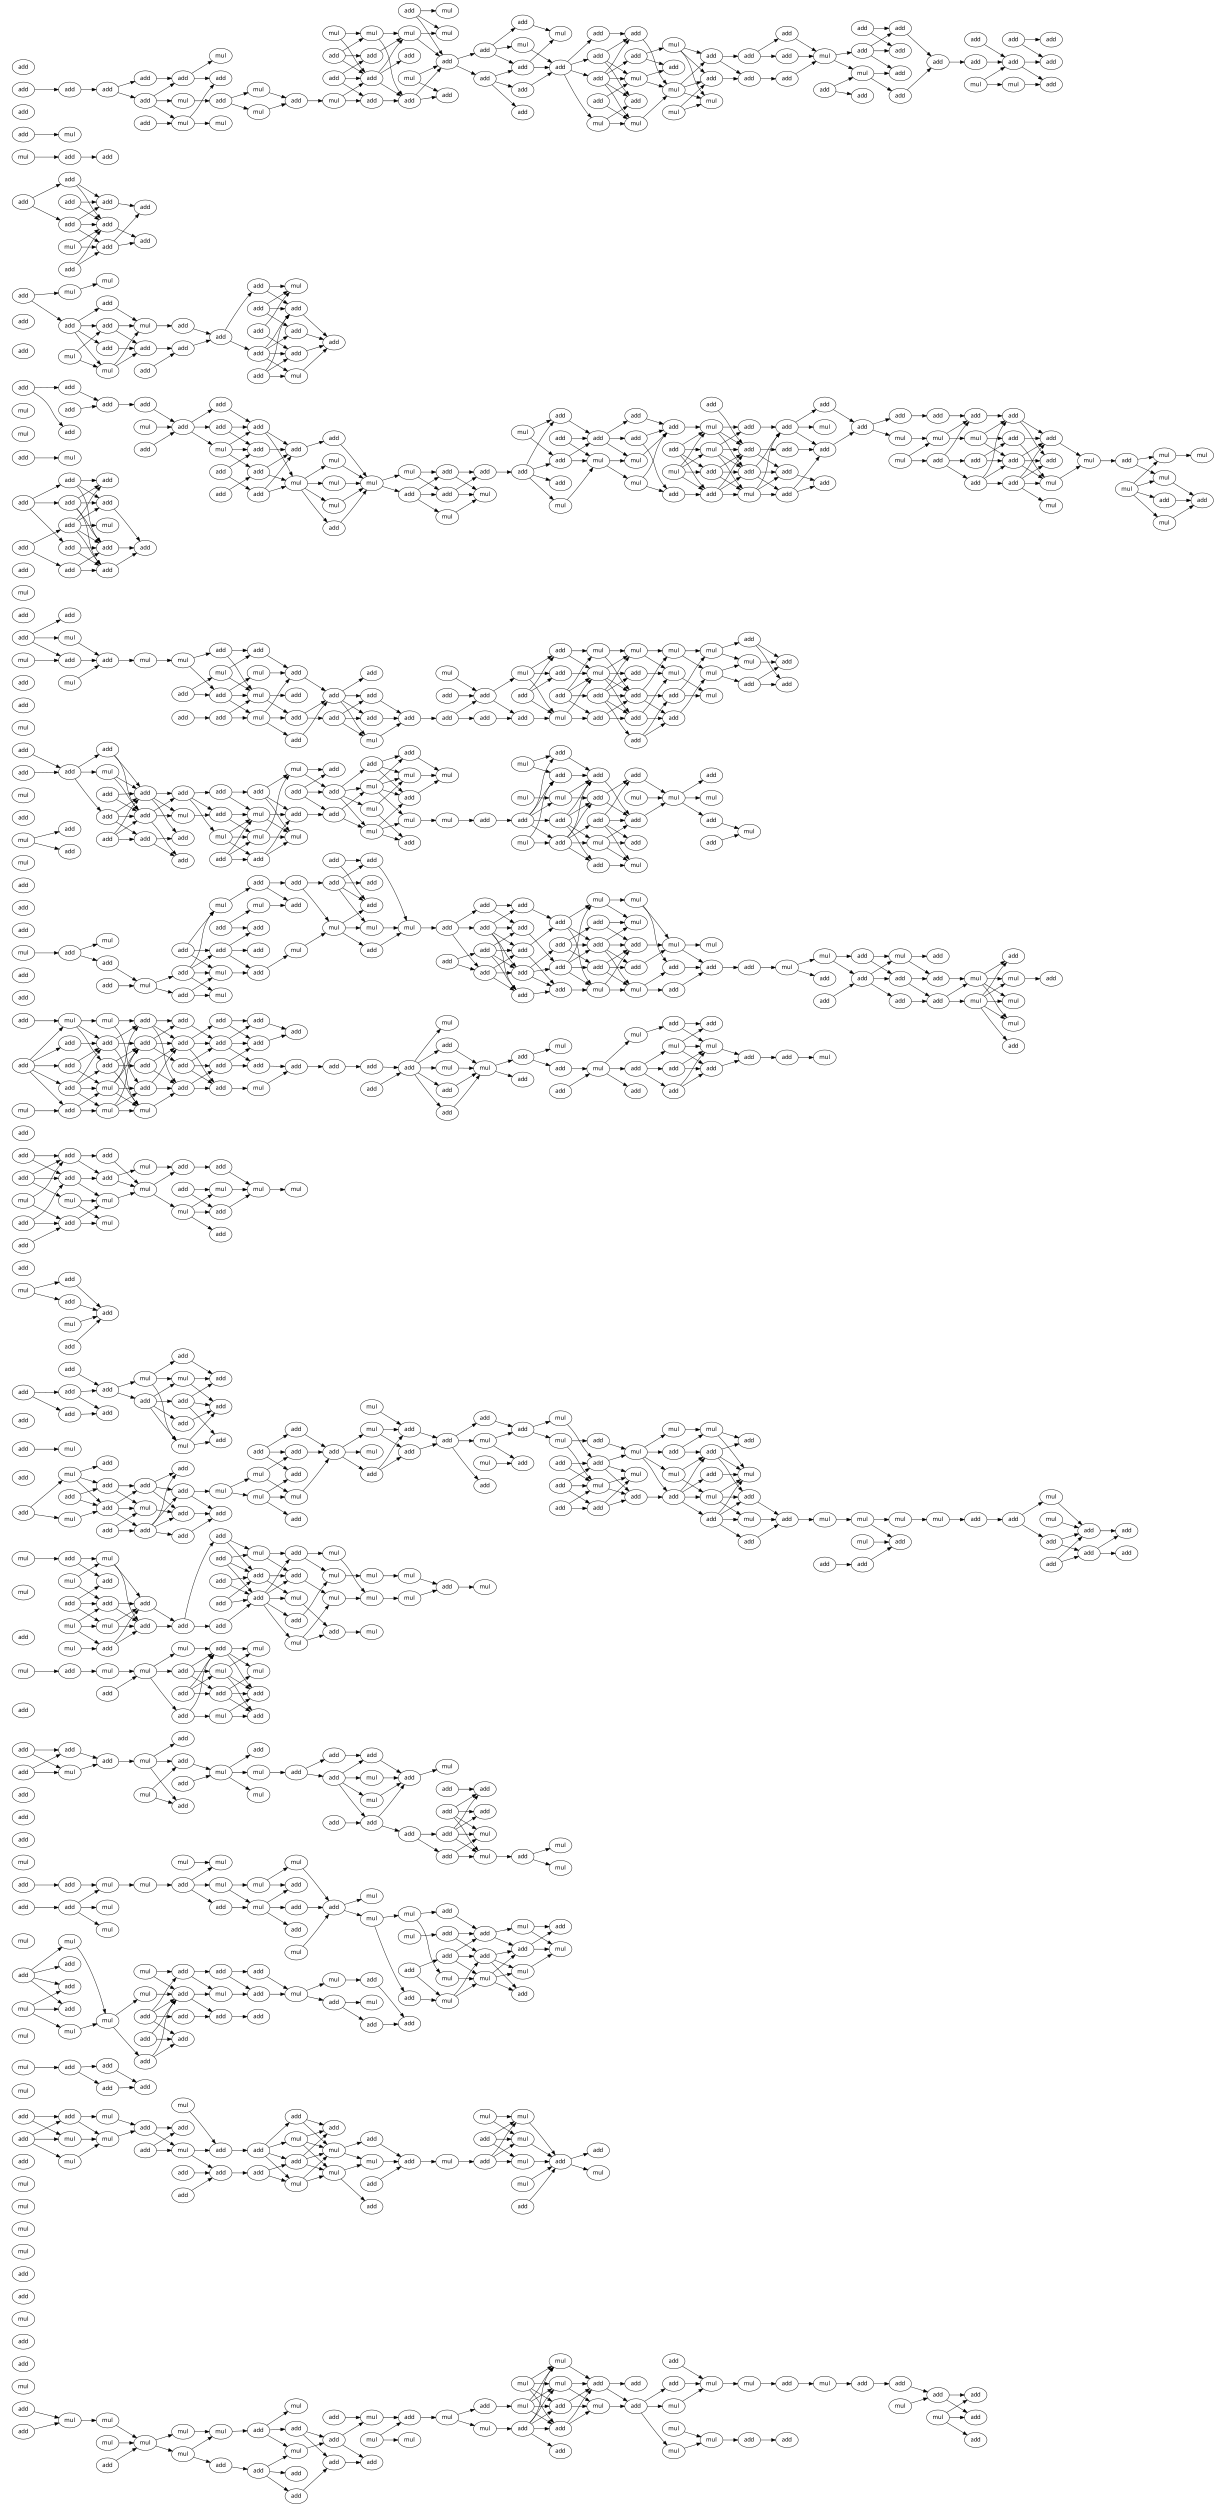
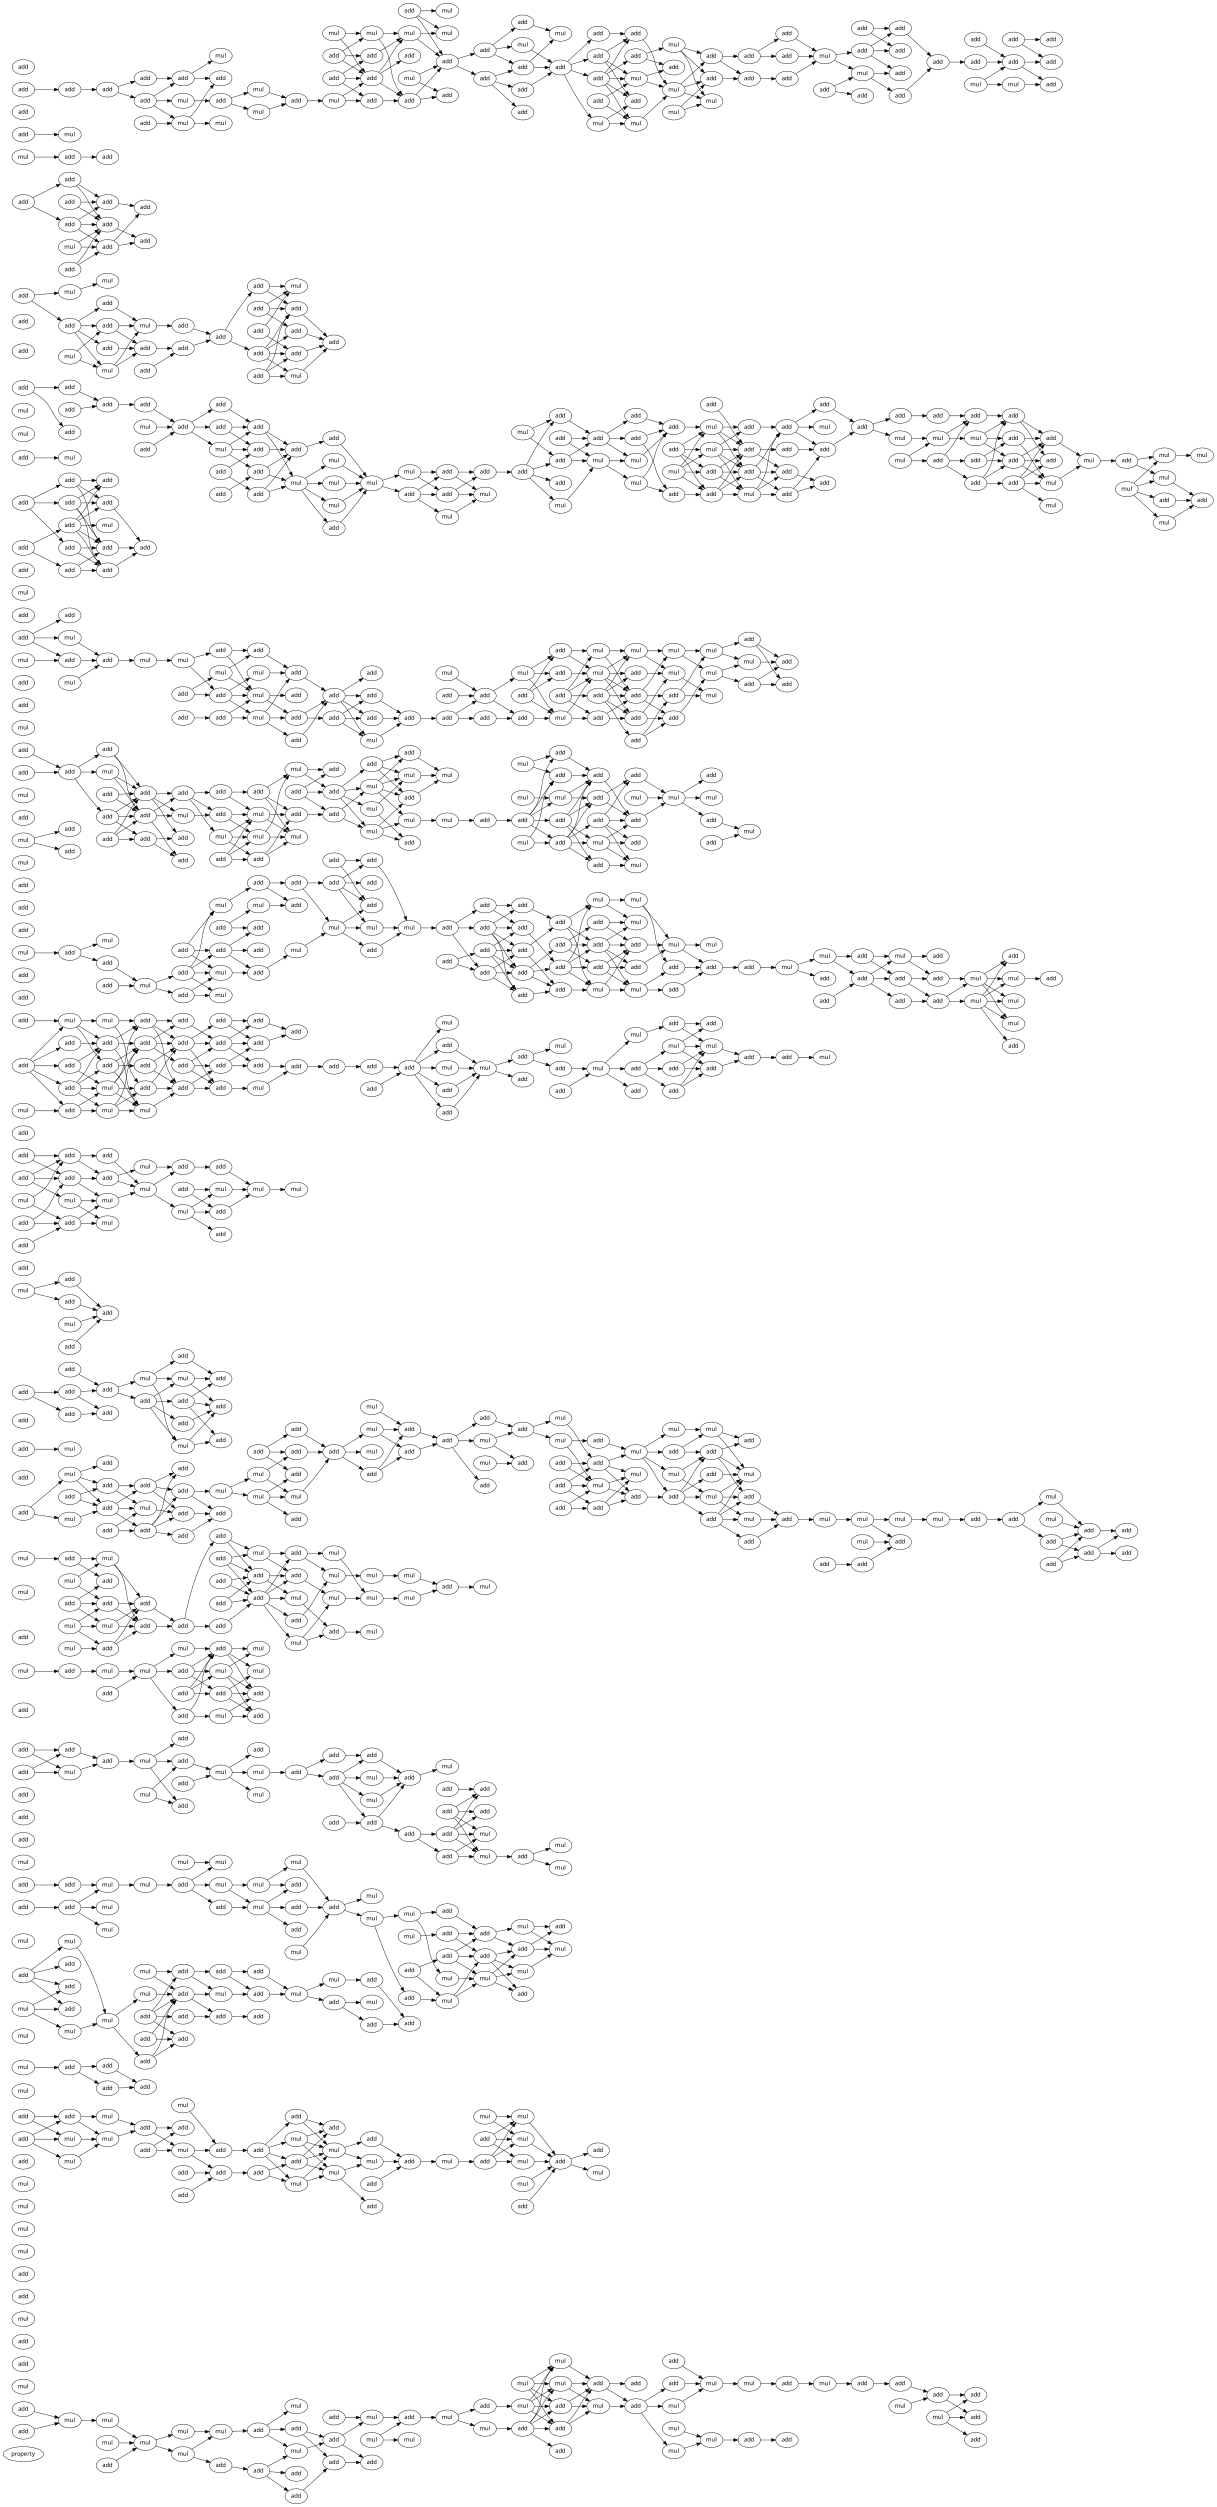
node "property": added
